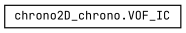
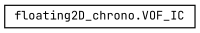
node "chrono2D_chrono.VOF_IC": label "chrono2D_chrono.VOF_IC" -> "floating2D_chrono.VOF_IC"
